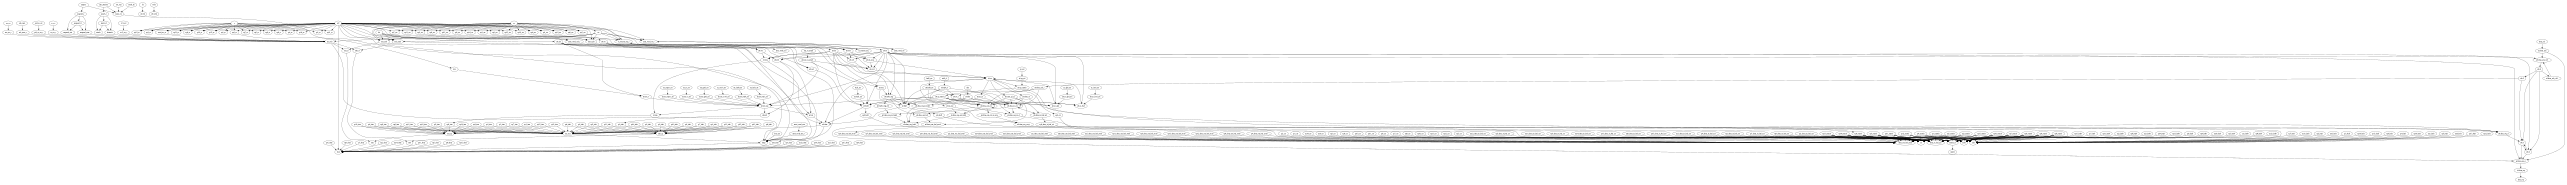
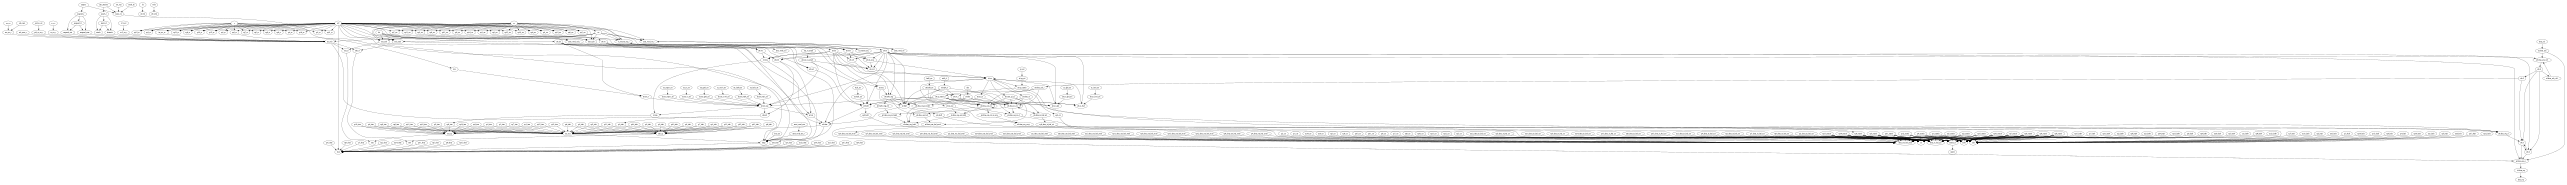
edge "usb_reset" -> "usb_reset_r": now "usb_reset" -> "nse_err_r"
node "vend_src_re": label "vend_src_re" -> "int_src_re"
